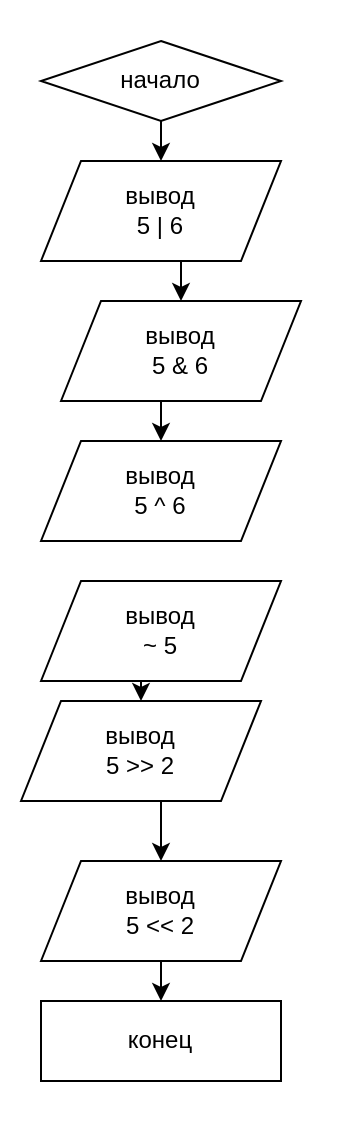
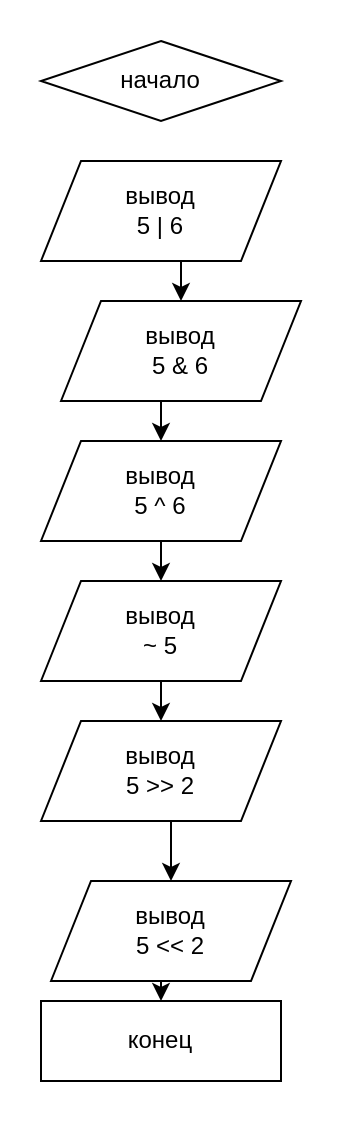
edge "начало" -> "вывод 5 | 6": removed
edge "вывод 5 ^ 6" -> "вывод ~ 5": added
node "вывод 5 >> 2": moved (141, 751) -> (161, 771)
node "вывод 5 << 2": moved (161, 911) -> (171, 931)
